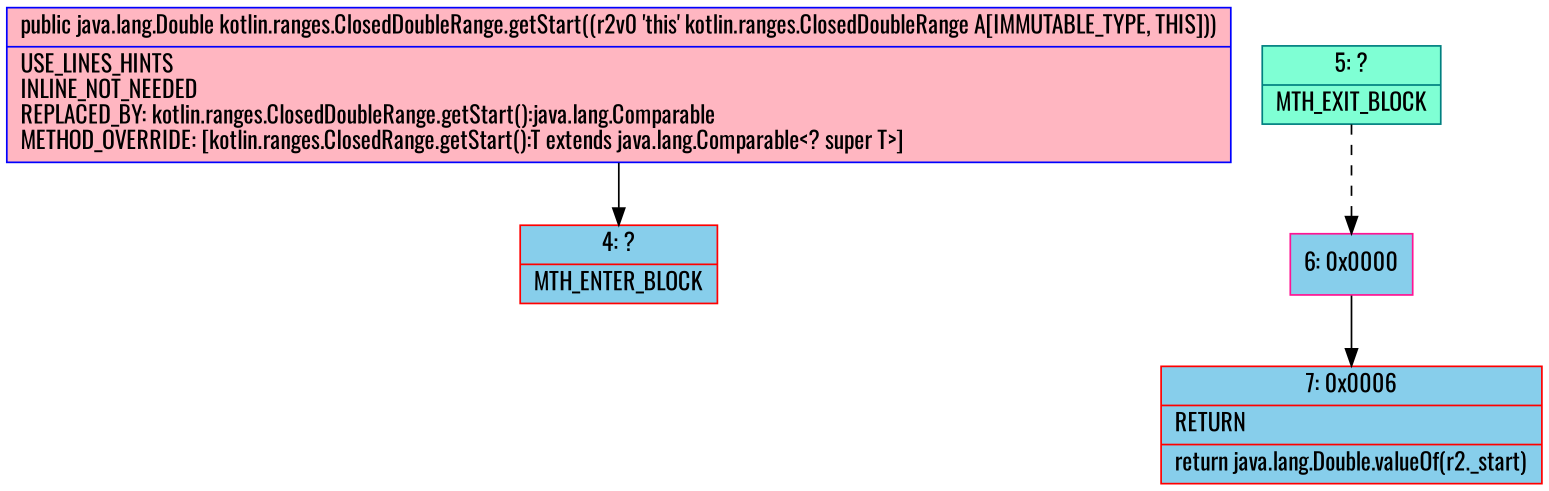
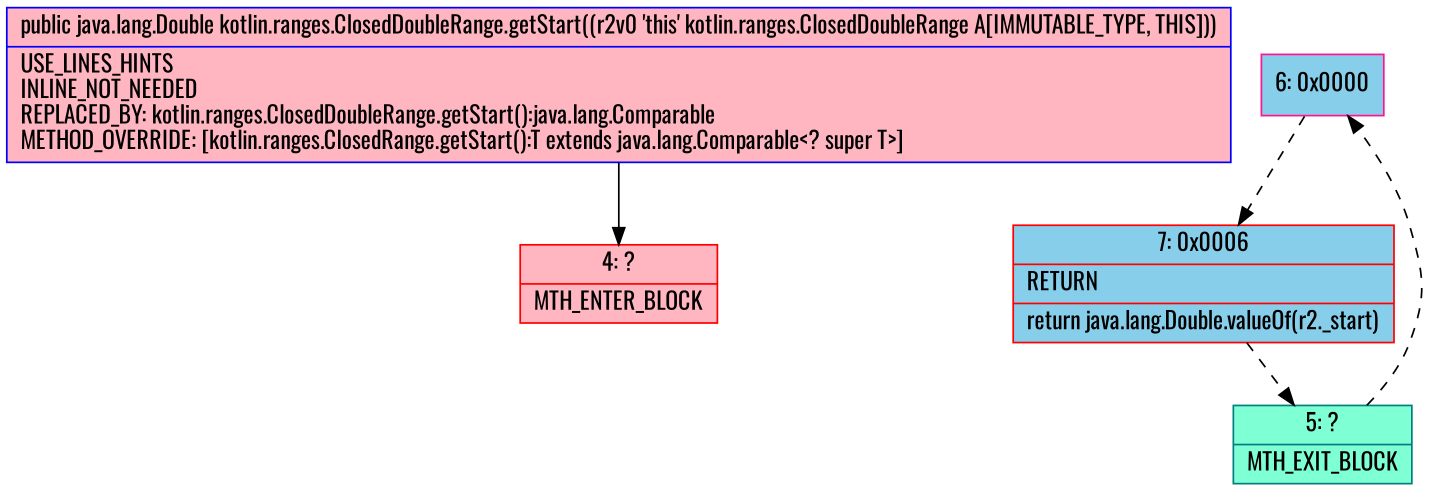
node "4: ?": fillcolor skyblue -> lightpink
edge "6: 0x0000" -> "7: 0x0006": style solid -> dashed
edge "7: 0x0006" -> "5: ?": added
